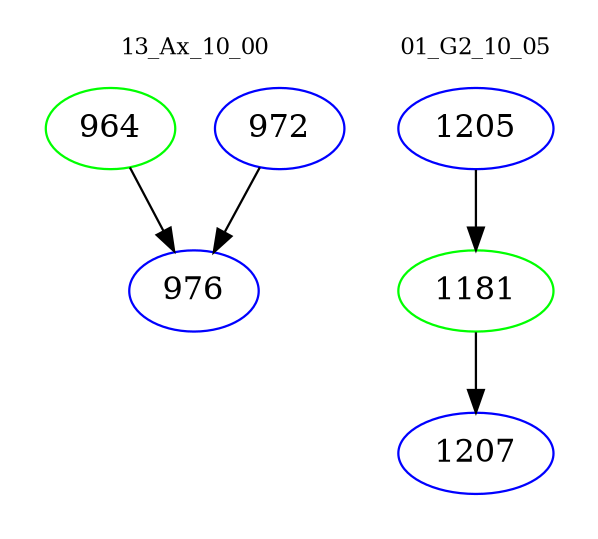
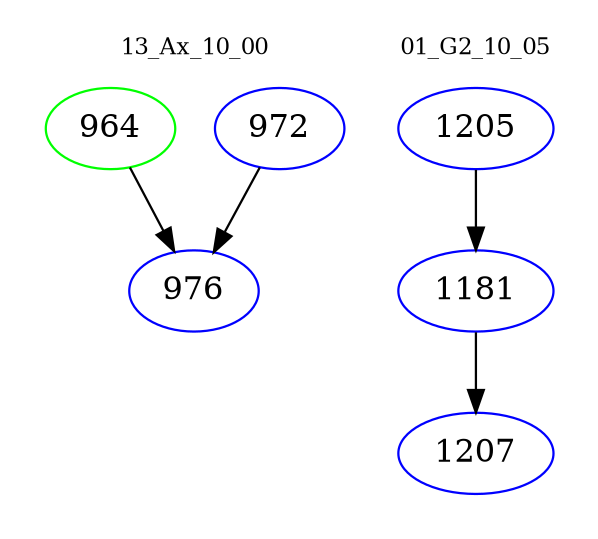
node "1181": color green -> blue
